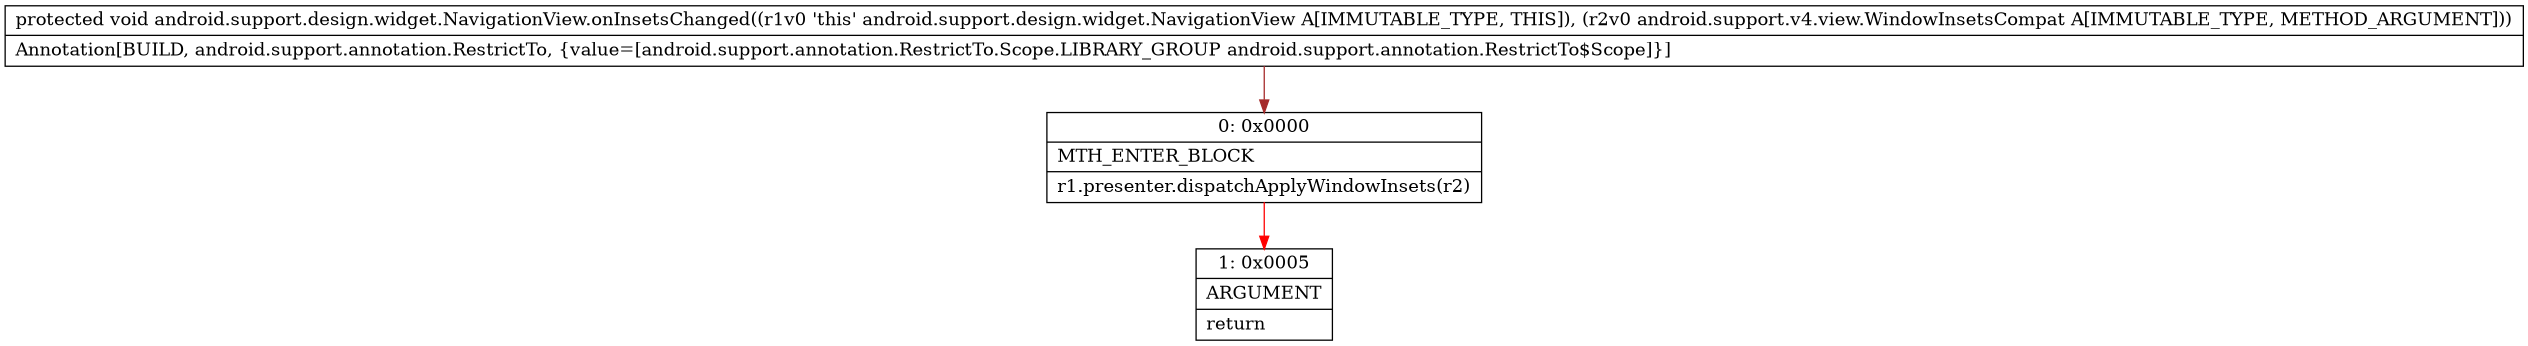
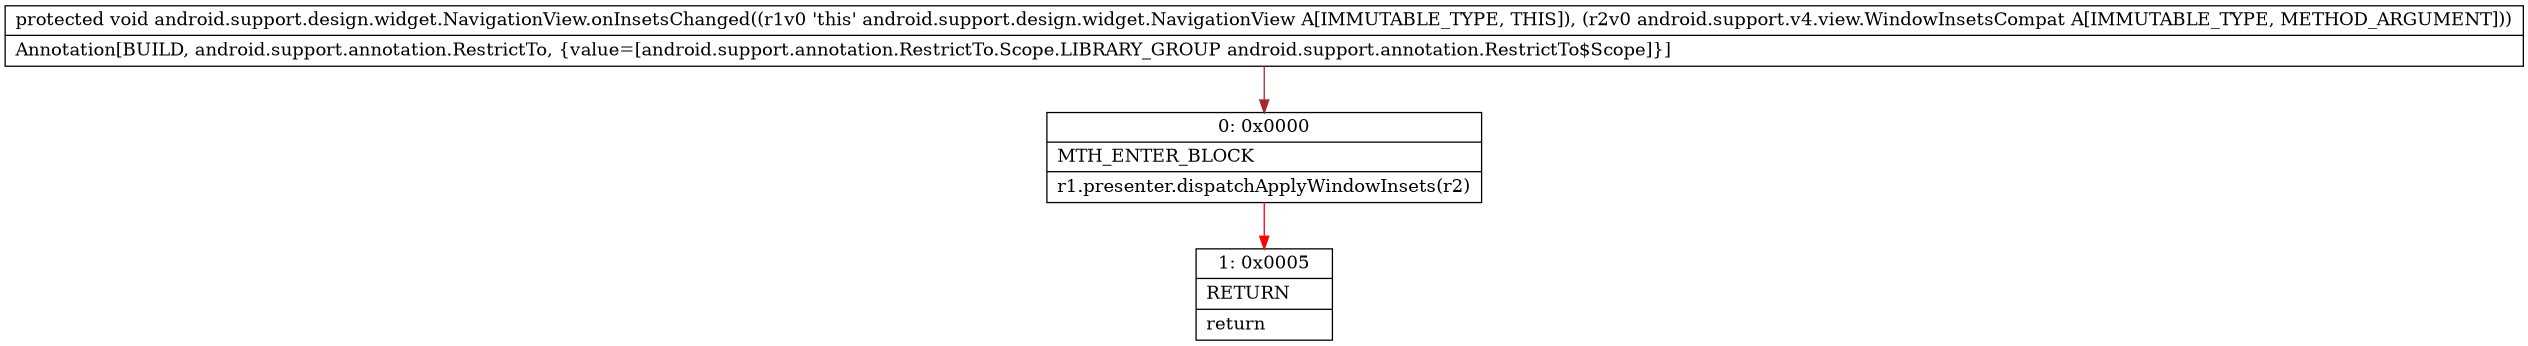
node "1: 0x0005": text "ARGUMENT" -> "RETURN"
